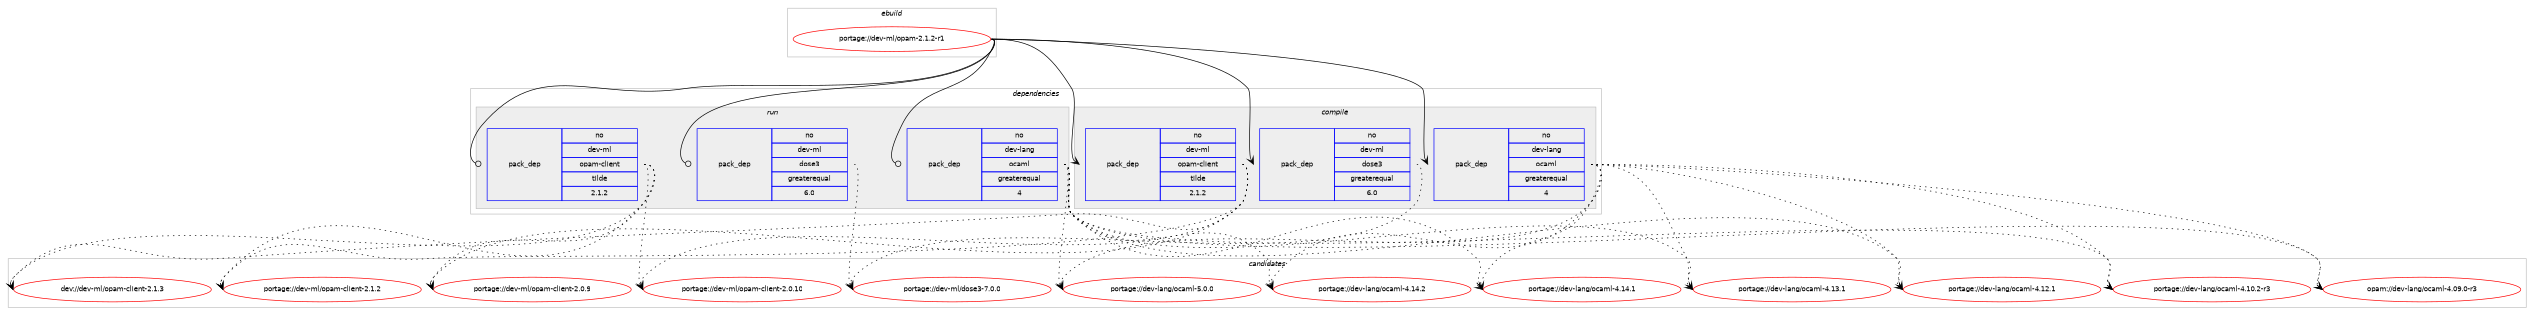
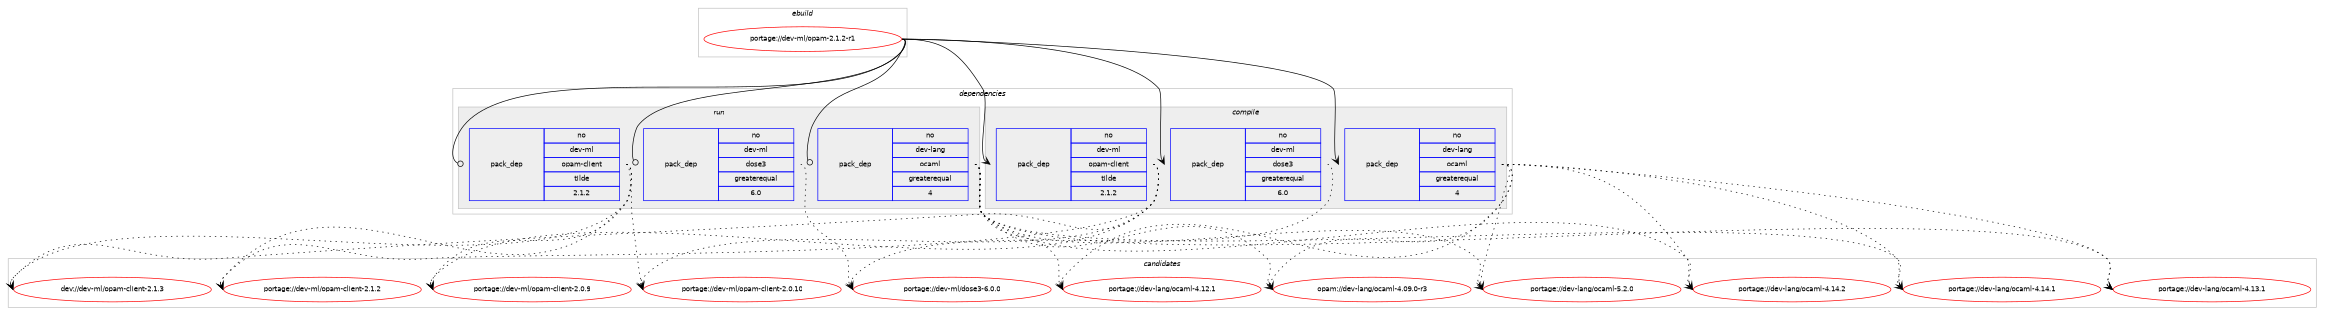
node "portage://dev-ml/dose3-7.0.0": label "portage://dev-ml/dose3-7.0.0" -> "portage://dev-ml/dose3-6.0.0"
node "portage://dev-lang/ocaml-5.0.0": label "portage://dev-lang/ocaml-5.0.0" -> "portage://dev-lang/ocaml-5.2.0"
node "portage://dev-lang/ocaml-4.10.2-r3": removed
